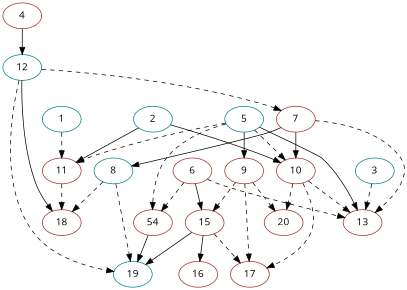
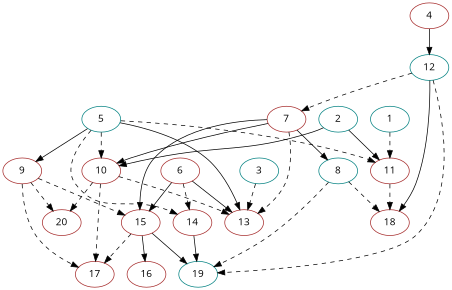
edge "7" -> "15": added
edge "6" -> "13": style dashed -> solid
node "54": label "54" -> "14"
